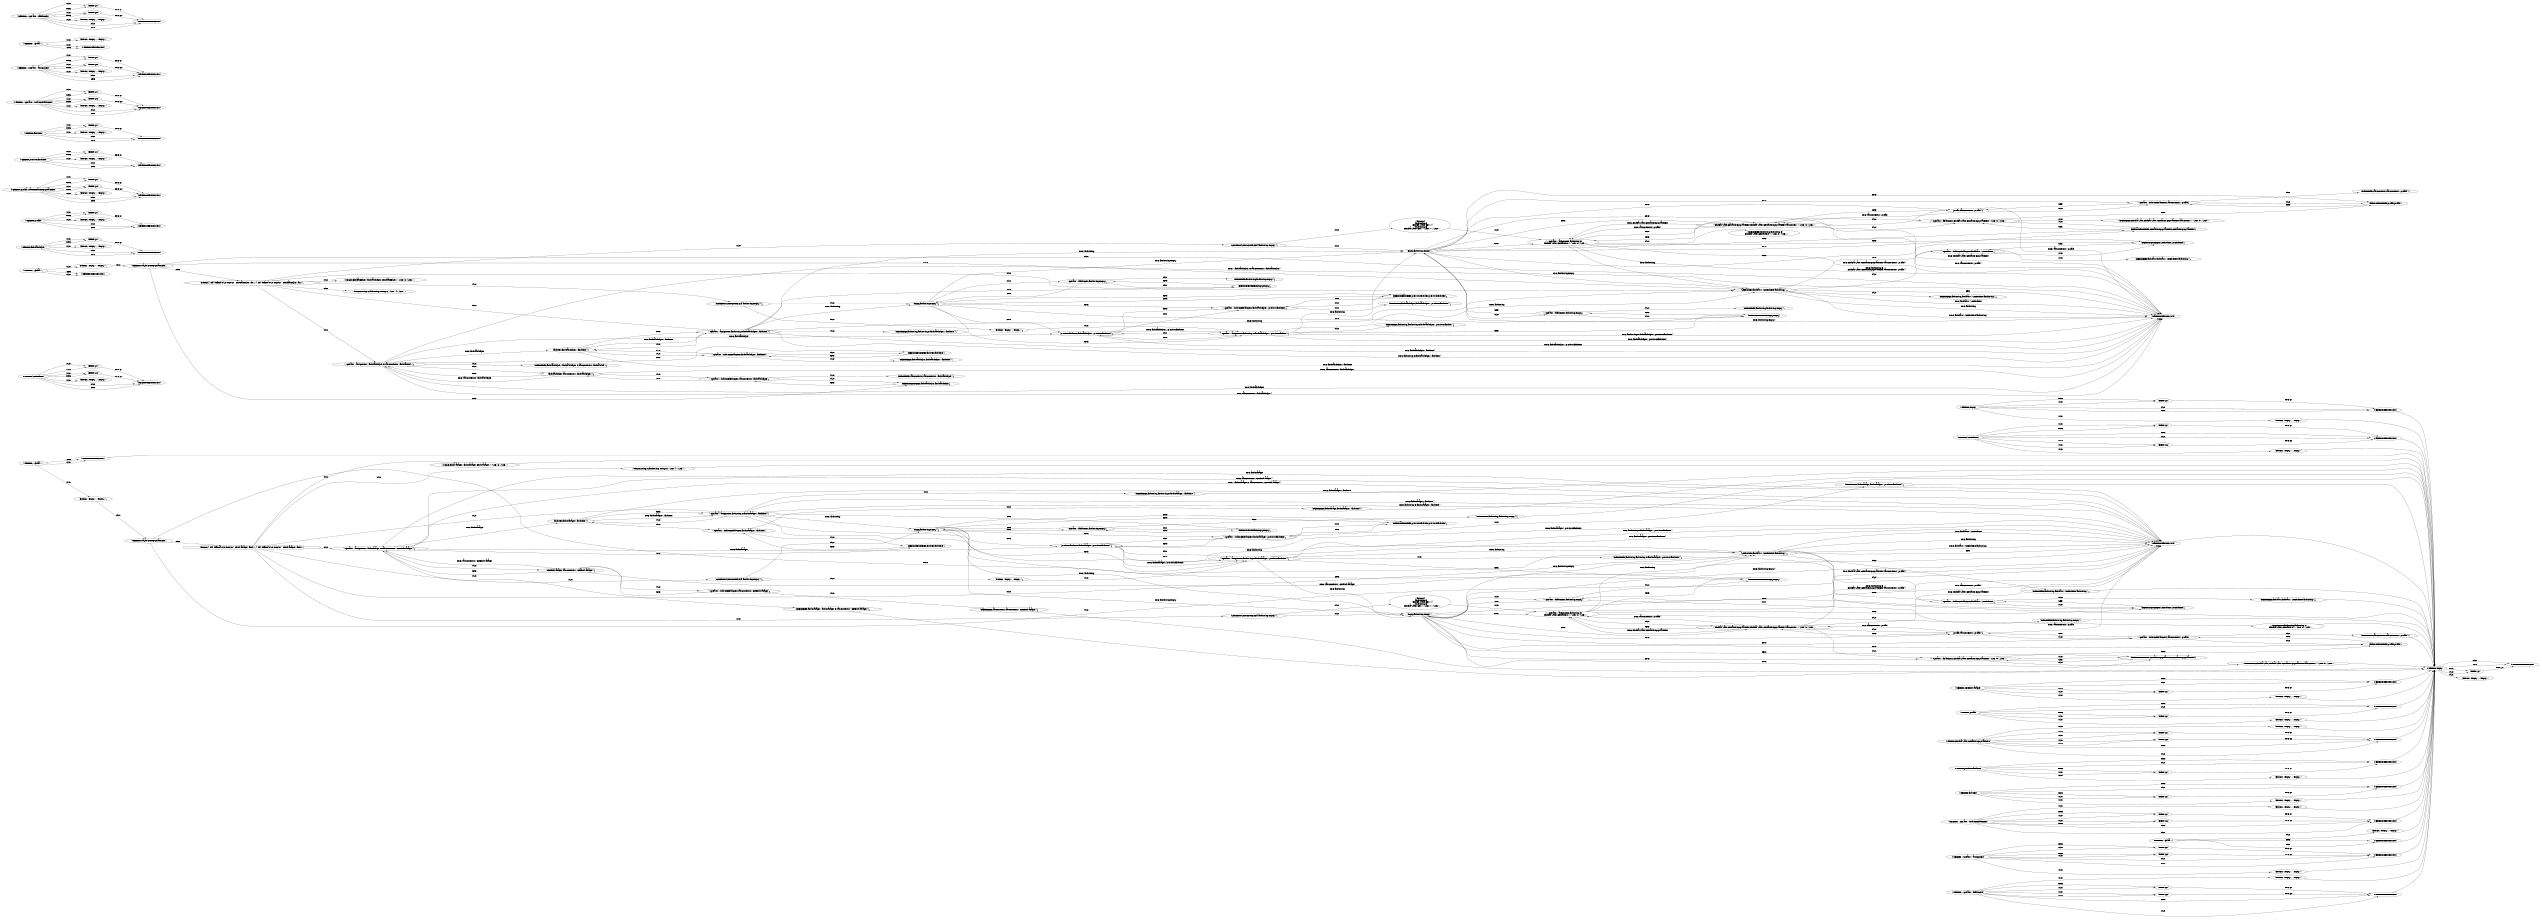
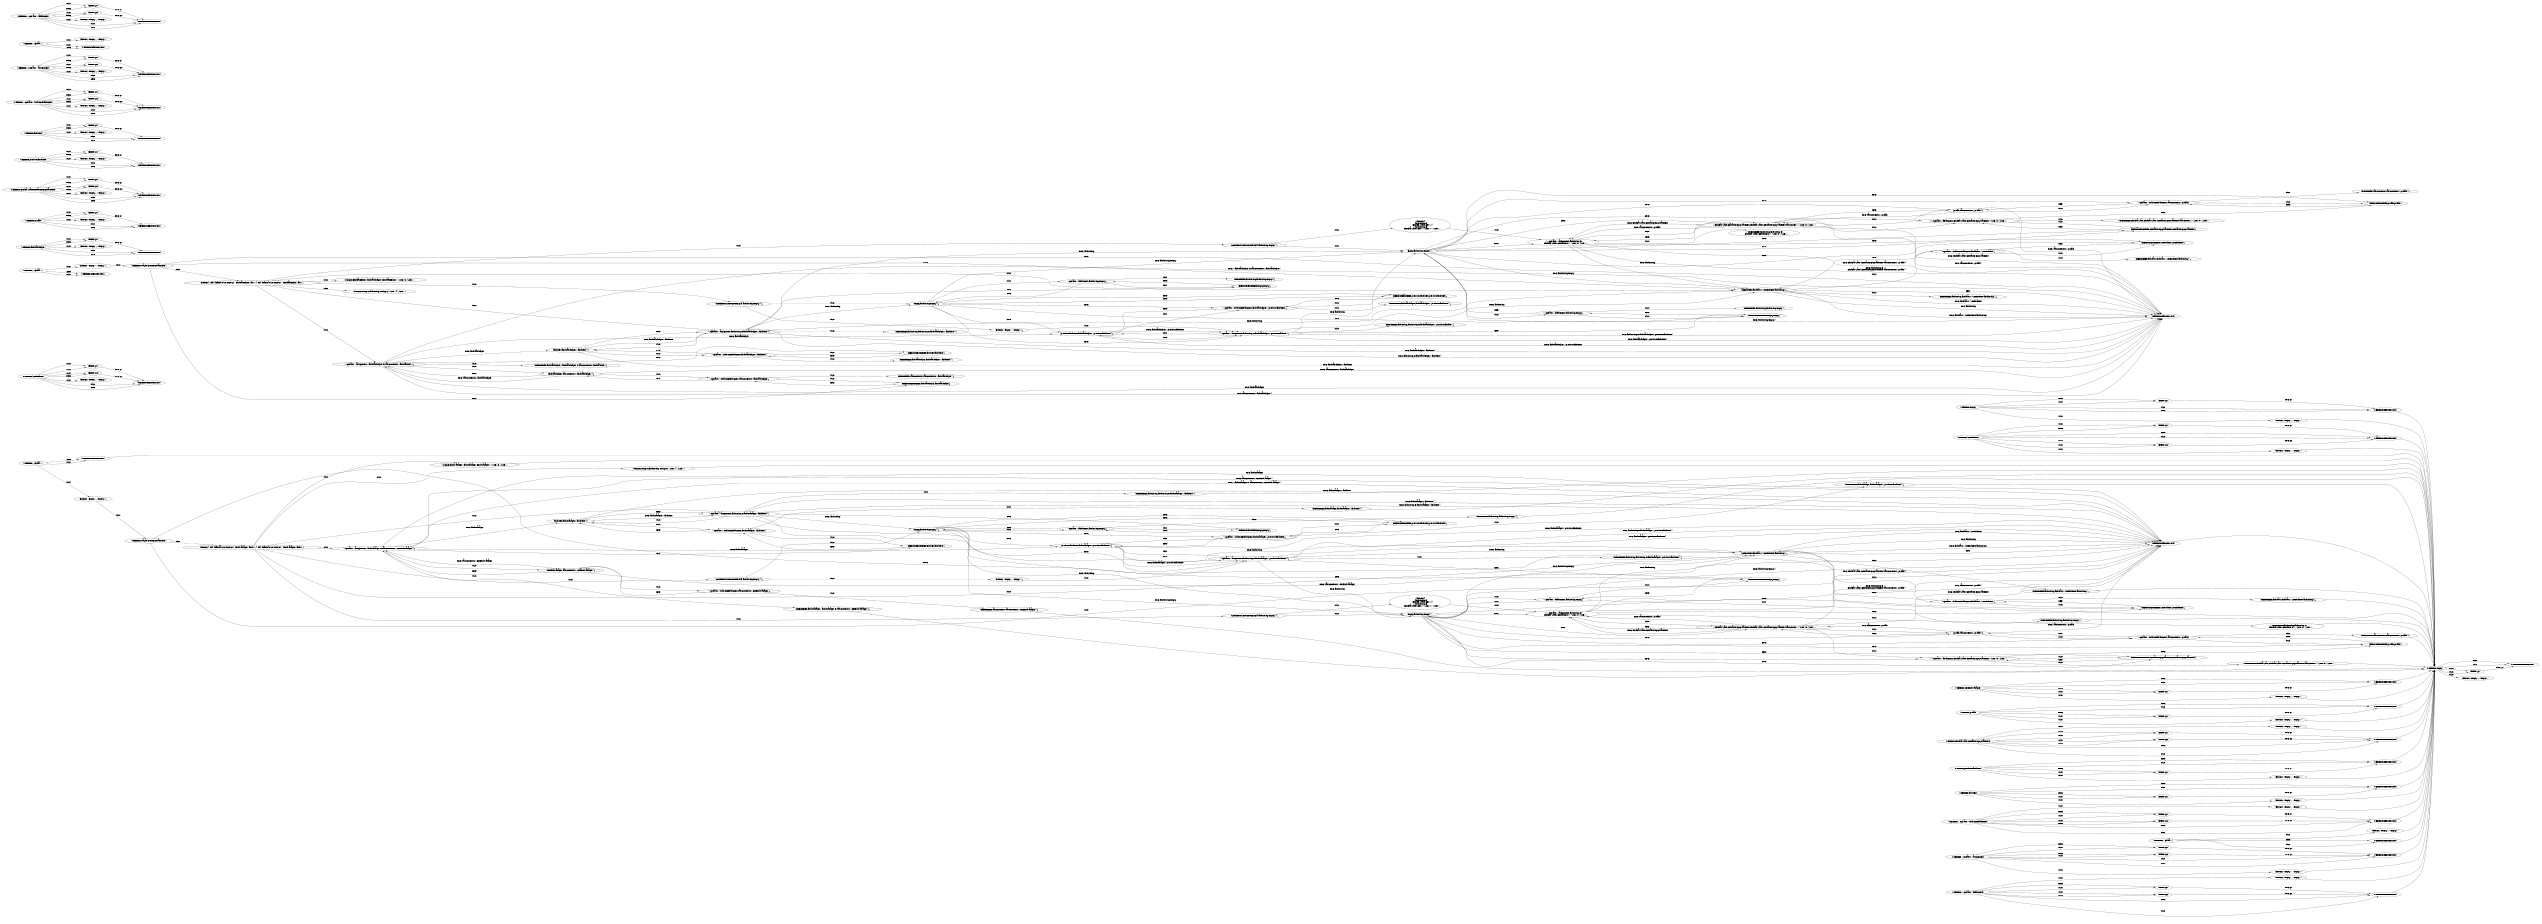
edge "(<operator>.indirectFieldAccess,find_manager->find_text)" -> "(find_text,find_manager->find_text())": added, label "CFG:"
